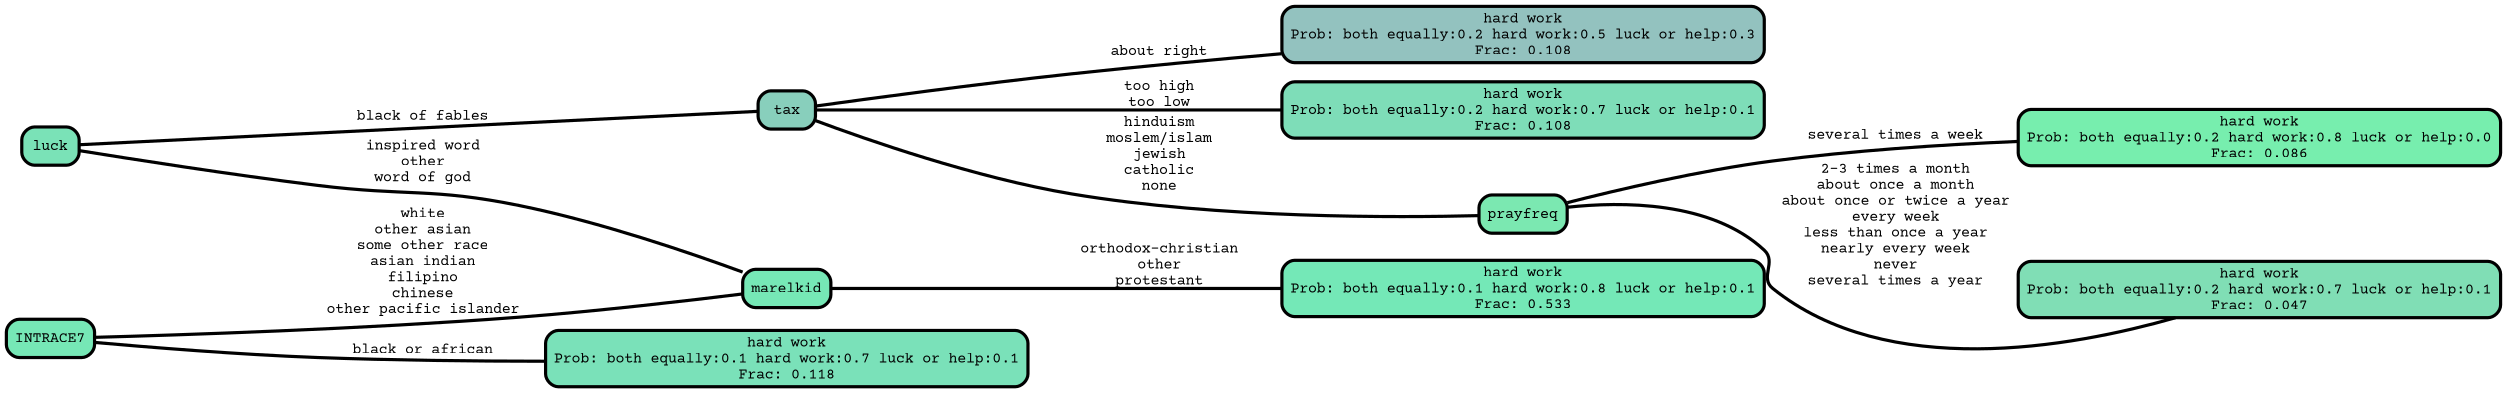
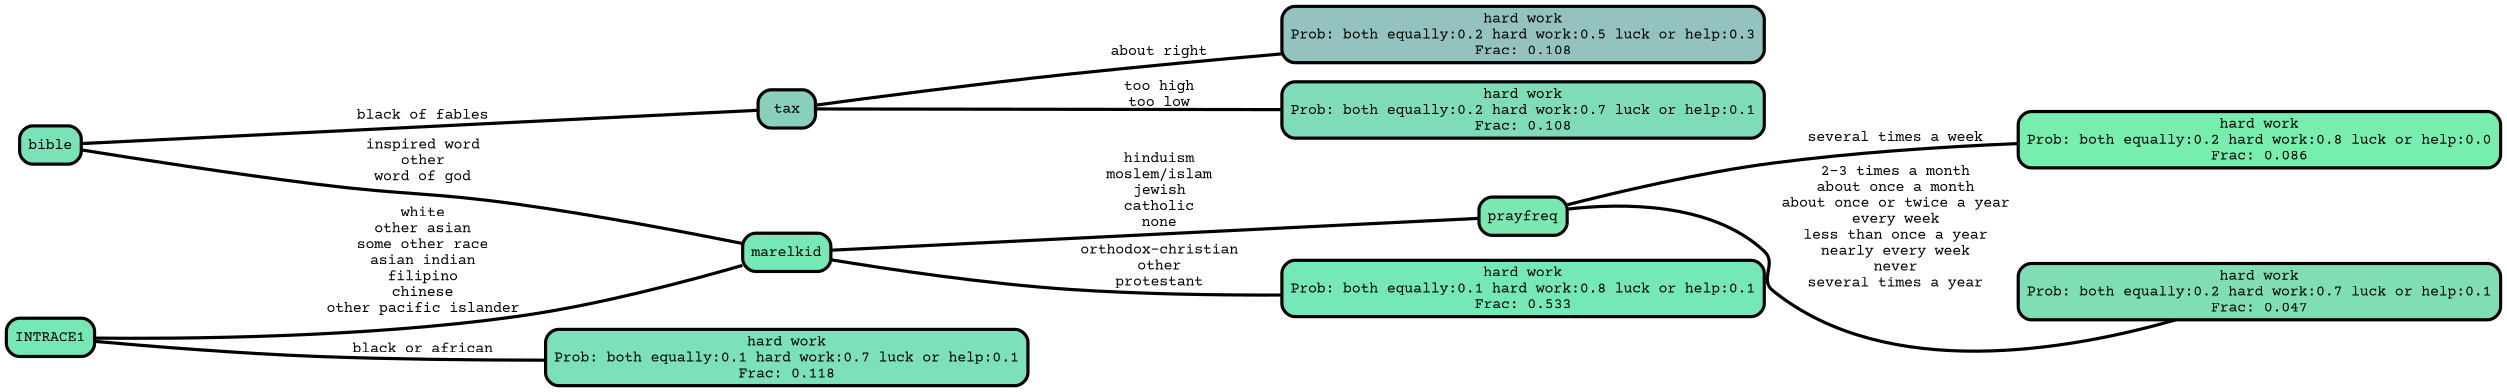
node "luck": label "luck" -> "bible"
edge "tax" -- "prayfreq": now "marelkid" -- "prayfreq"
node "INTRACE7": label "INTRACE7" -> "INTRACE1"
